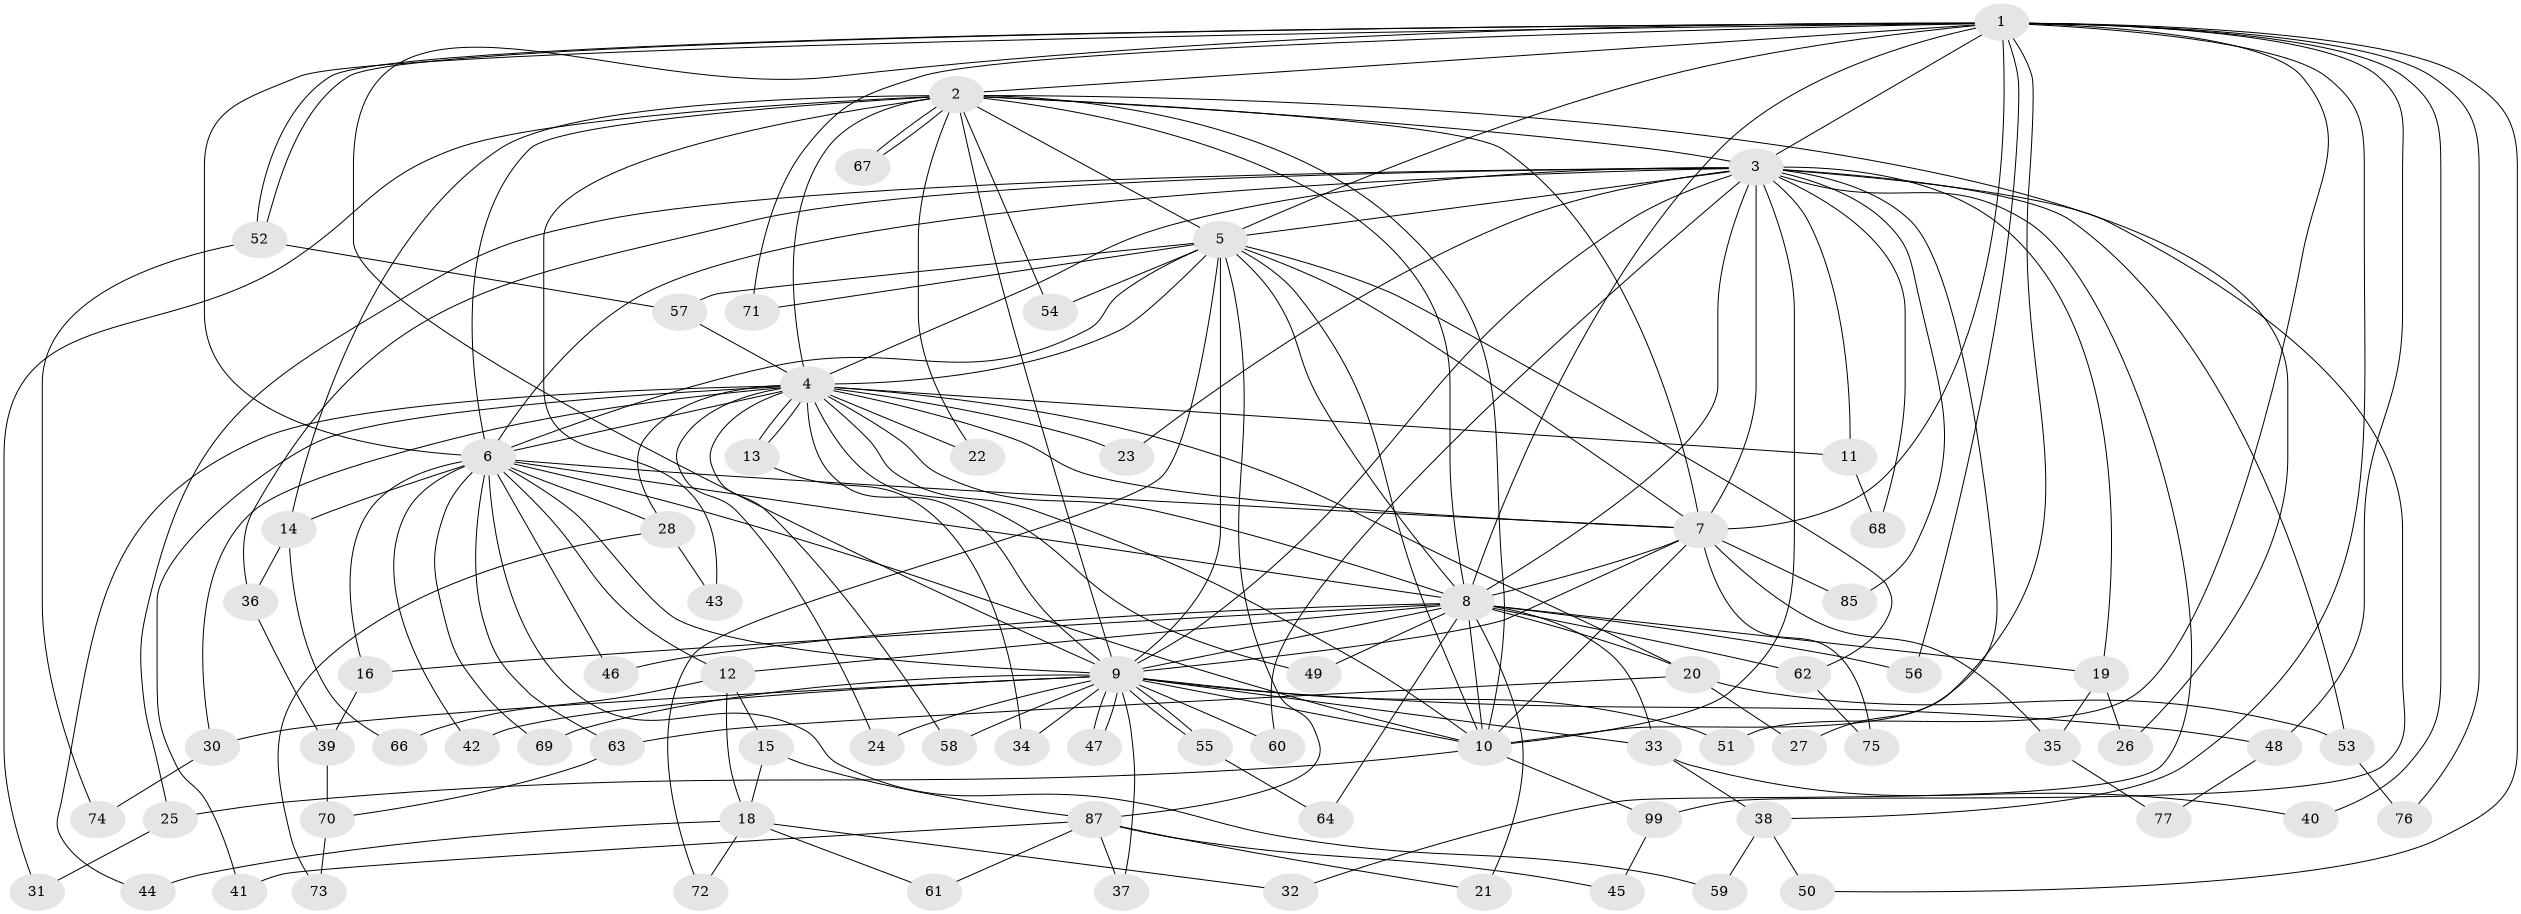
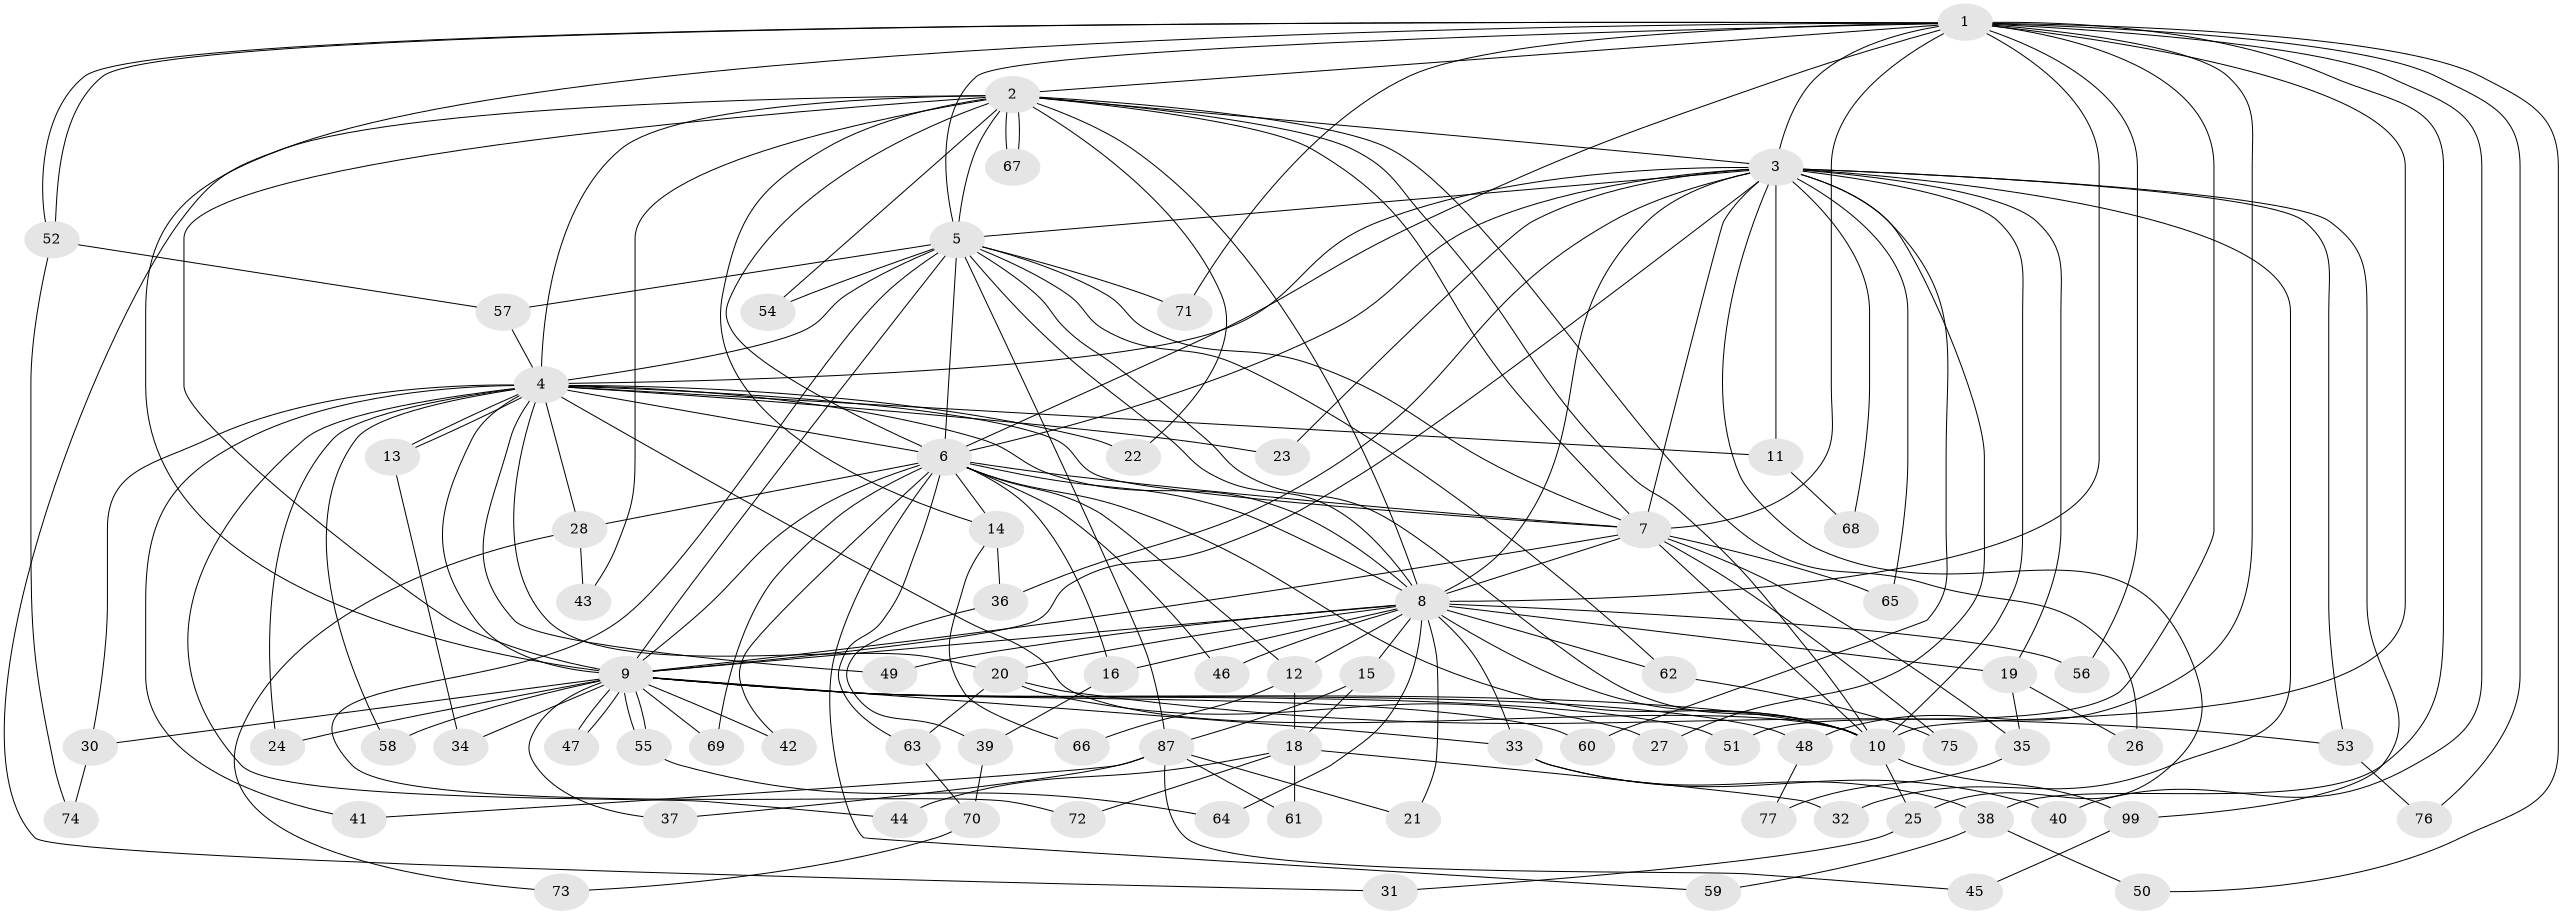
node "85": label "85" -> "65"
edge "12" -- "15": now "8" -- "15"
